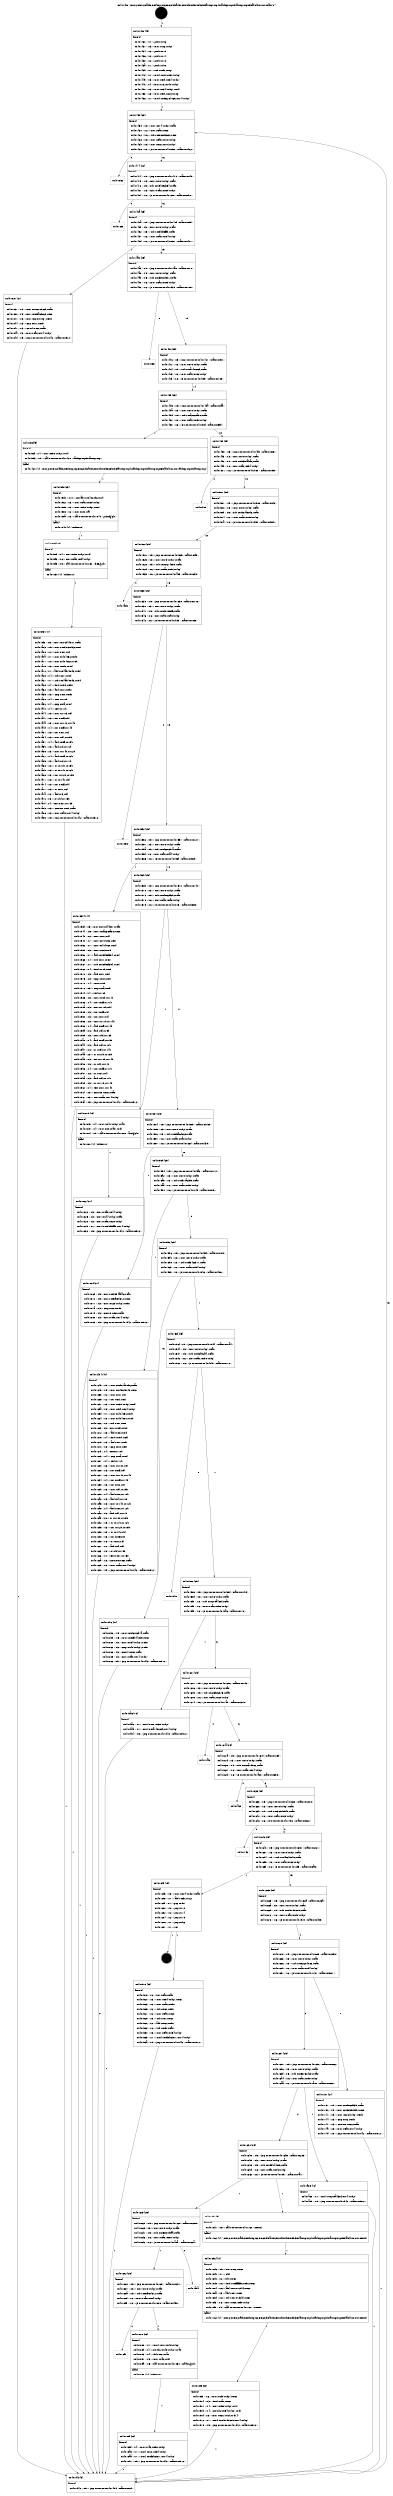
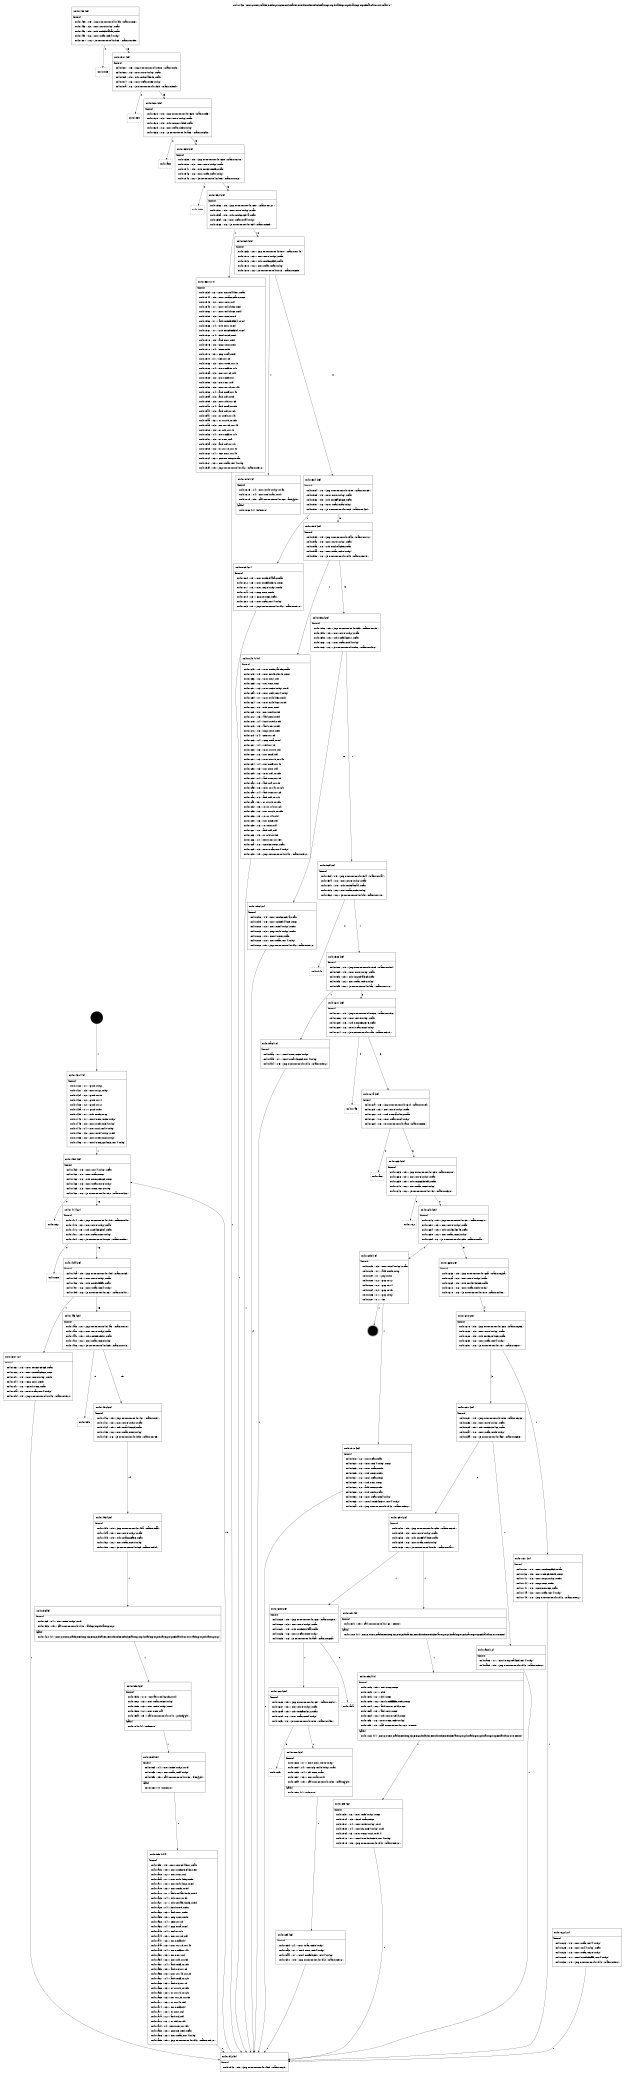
node "0x401d3b": added
edge "0x4014d5 [25]" -> "0x4014ee [25]": removed, label "13"
edge "0x401815 [13]" -> "0x401822 [21]": removed, label "1"
edge "0x40164c [25]" -> "0x401665 [25]": label " 15" -> " 5"
